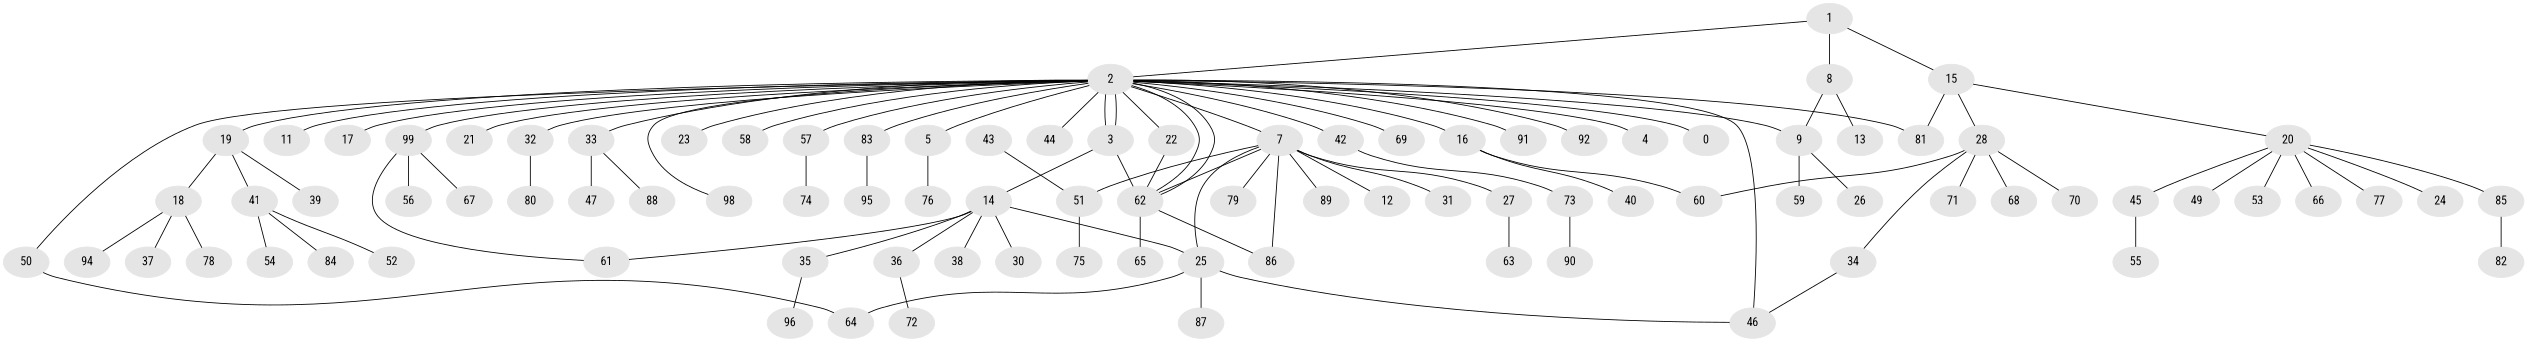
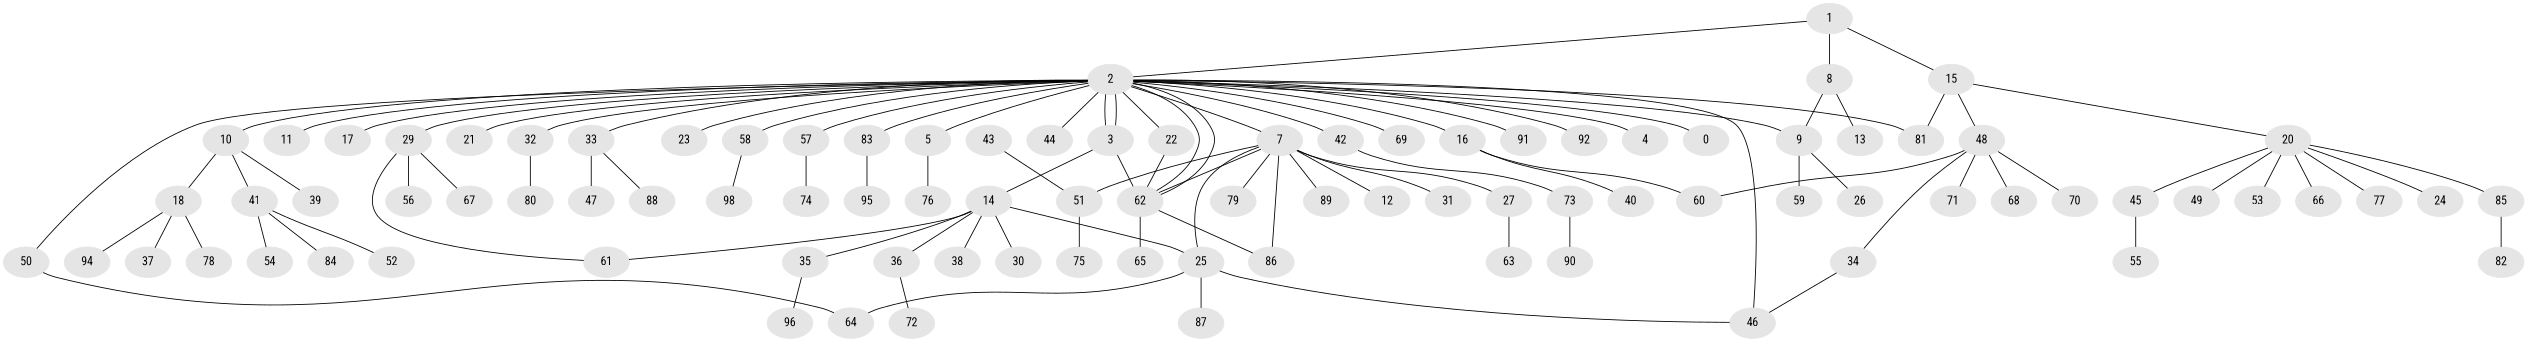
edge "2" -- "98": now "58" -- "98"
node "19": label "19" -> "10"
node "99": label "99" -> "29"
node "28": label "28" -> "48"
